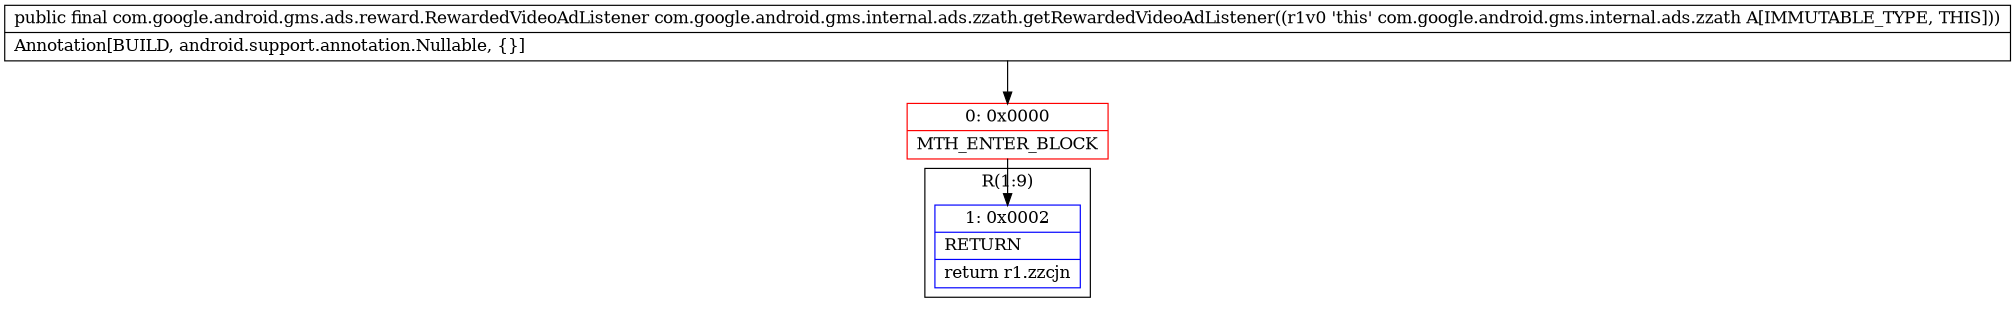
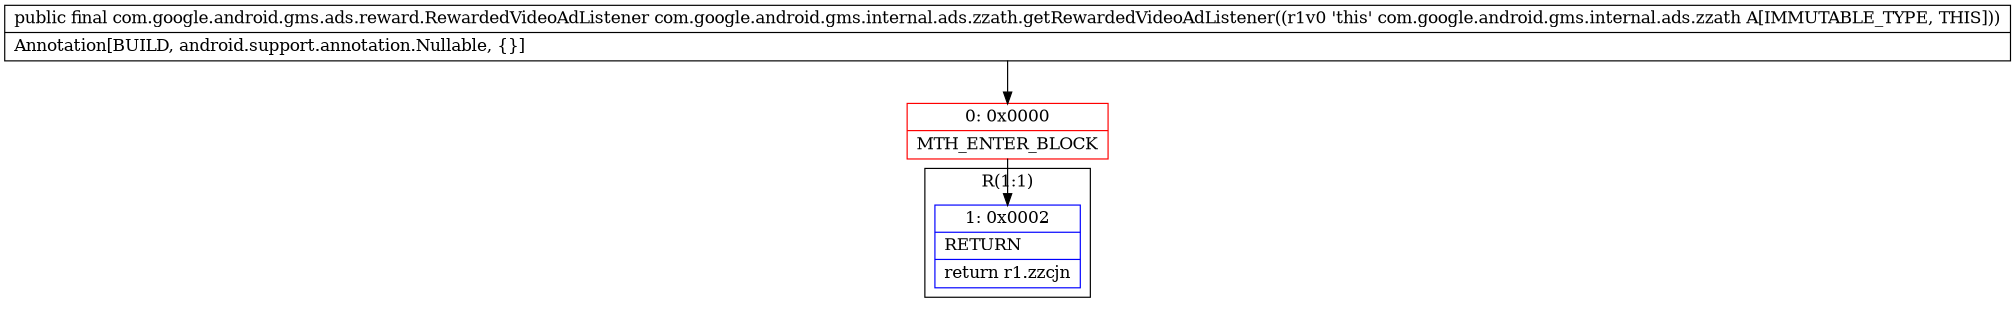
cluster "R(1:9)": label "R(1:9)" -> "R(1:1)"
